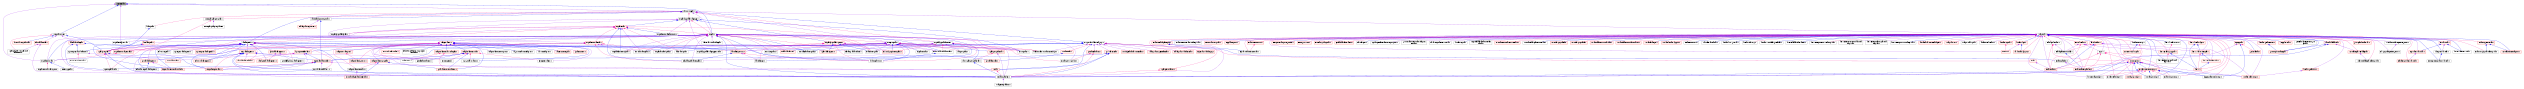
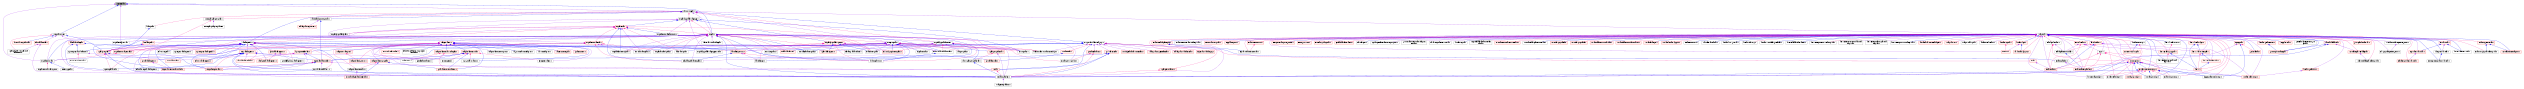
edge "GeometryCacheVertexFactory.h" -> "NaniteVertexFactory.h": now "GeometryCacheVertexFactory.h" -> "LocalVertexFactory.h"
